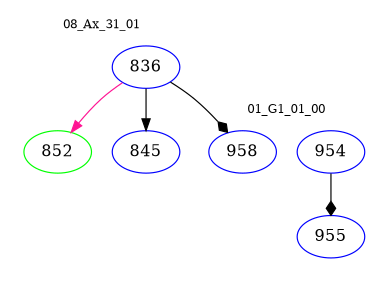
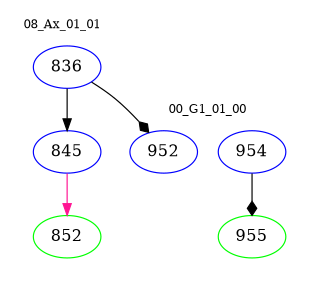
cluster "08_Ax_31_01": label "08_Ax_31_01" -> "08_Ax_01_01"
edge "836" -> "852": now "845" -> "852"
cluster "01_G1_01_00": label "01_G1_01_00" -> "00_G1_01_00"
node "958": label "958" -> "952"
node "955": color blue -> green
